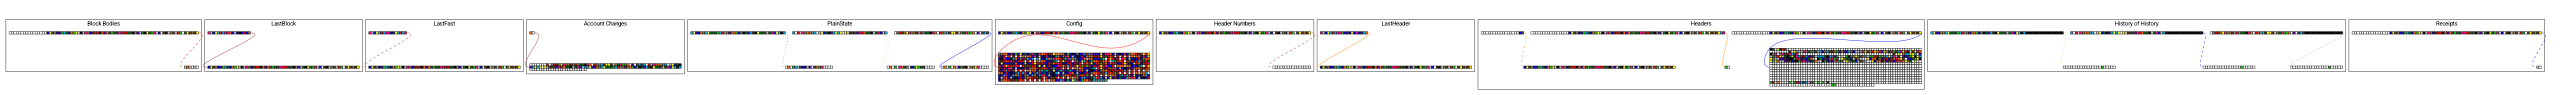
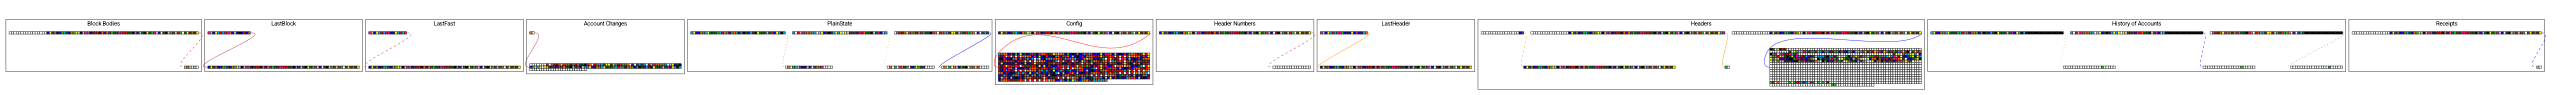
cluster "History of History": label "History of History" -> "History of Accounts"
